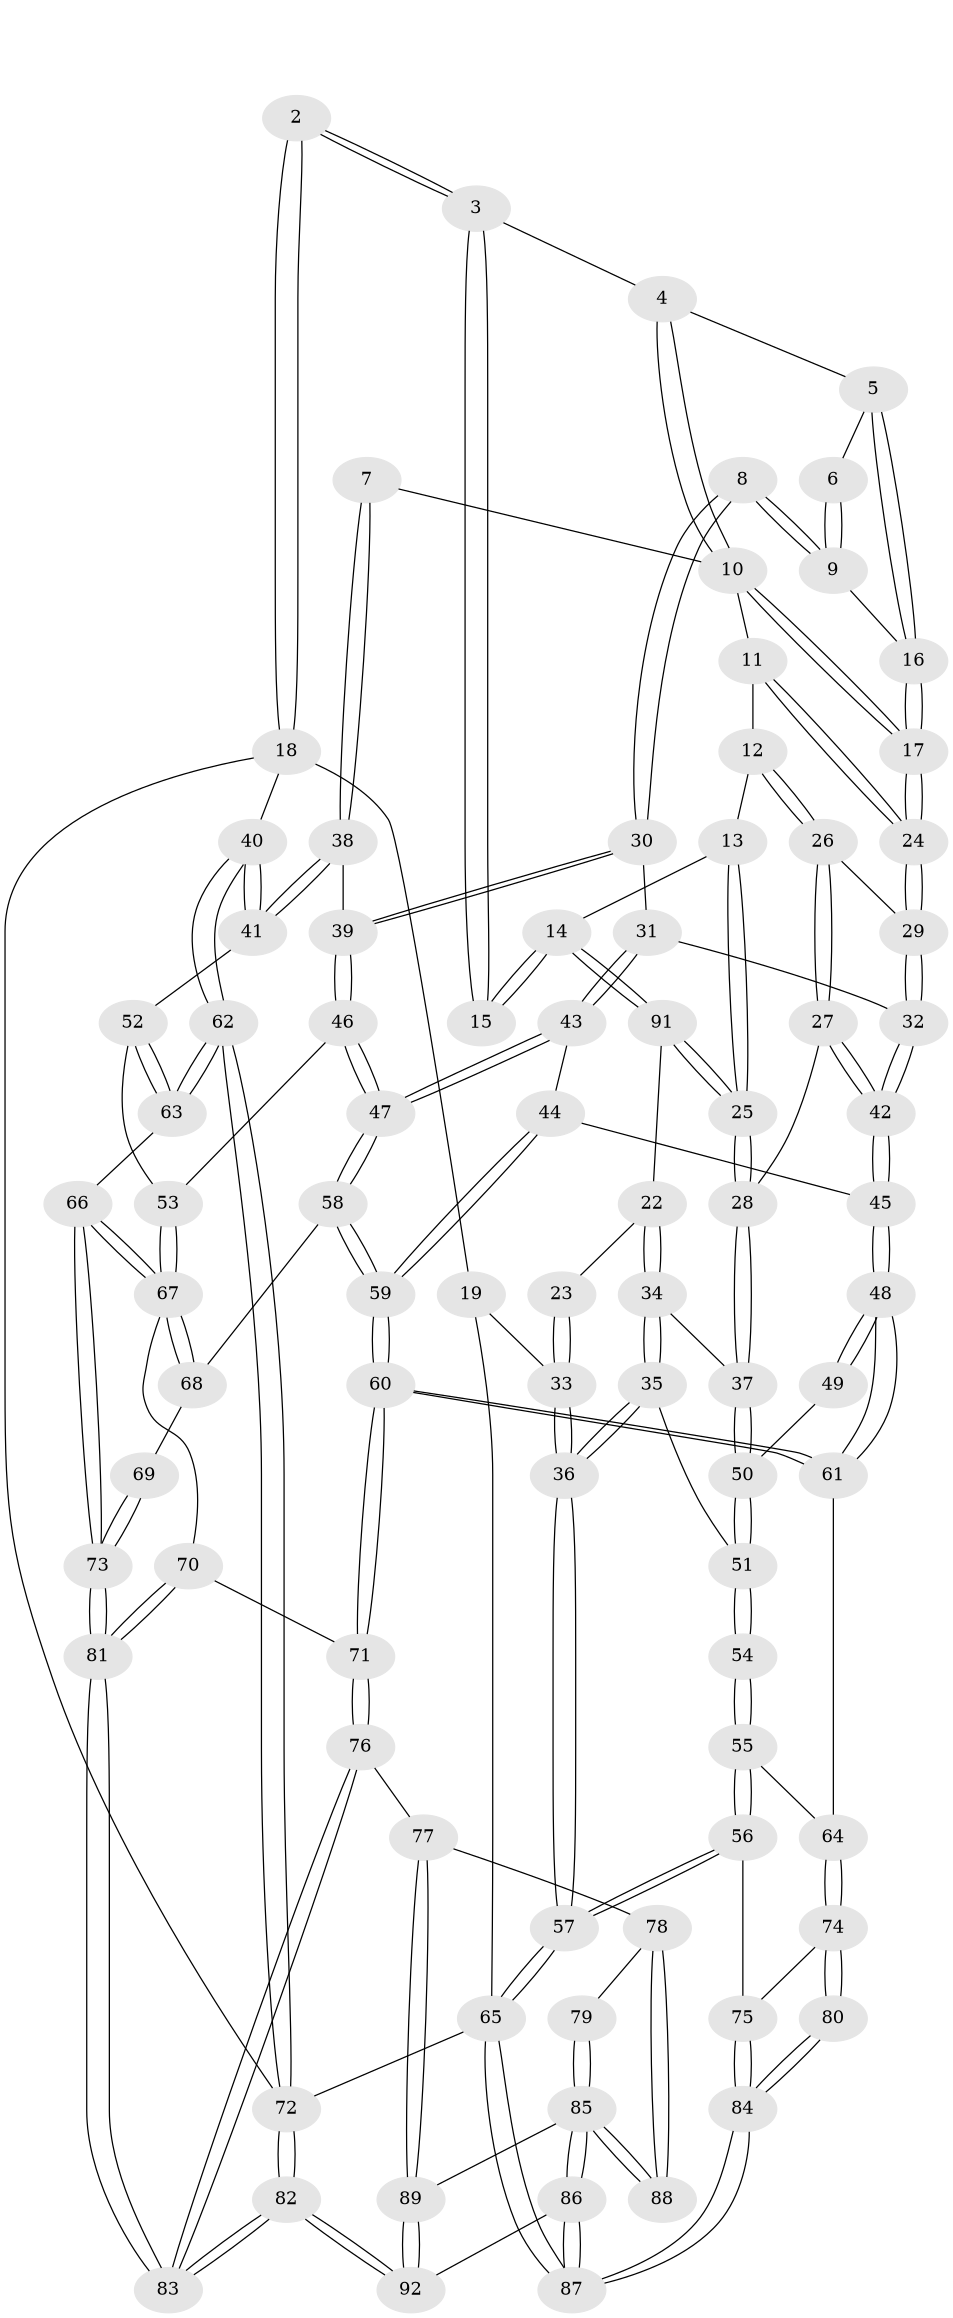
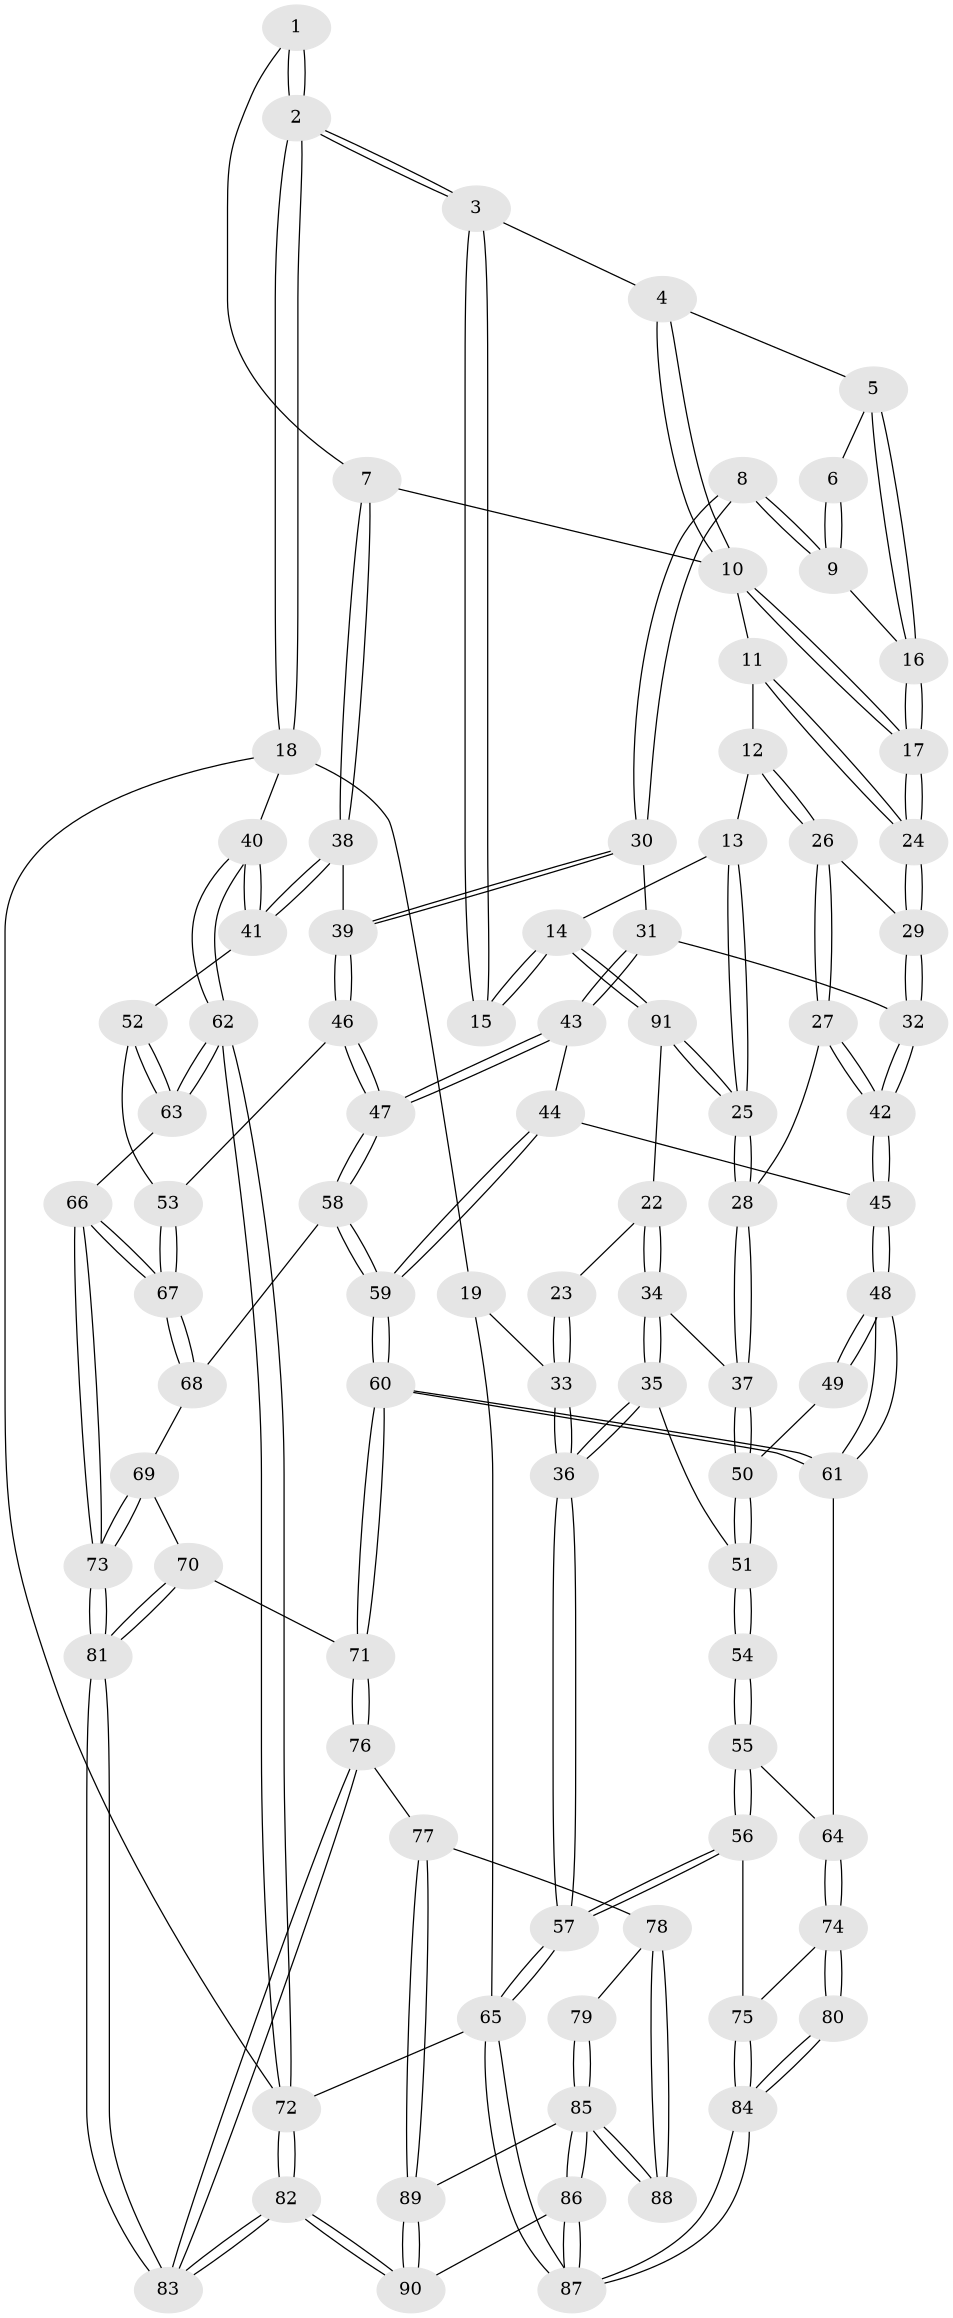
node "1": added
edge "67" -- "70": now "69" -- "70"
node "92": label "92" -> "90"
